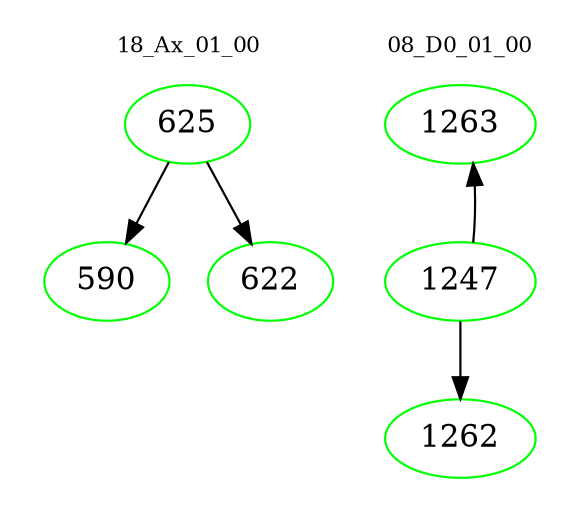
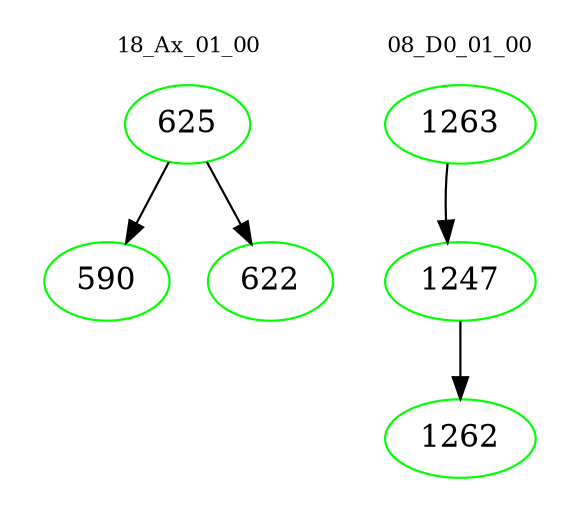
edge "1247" -> "1263": reversed
